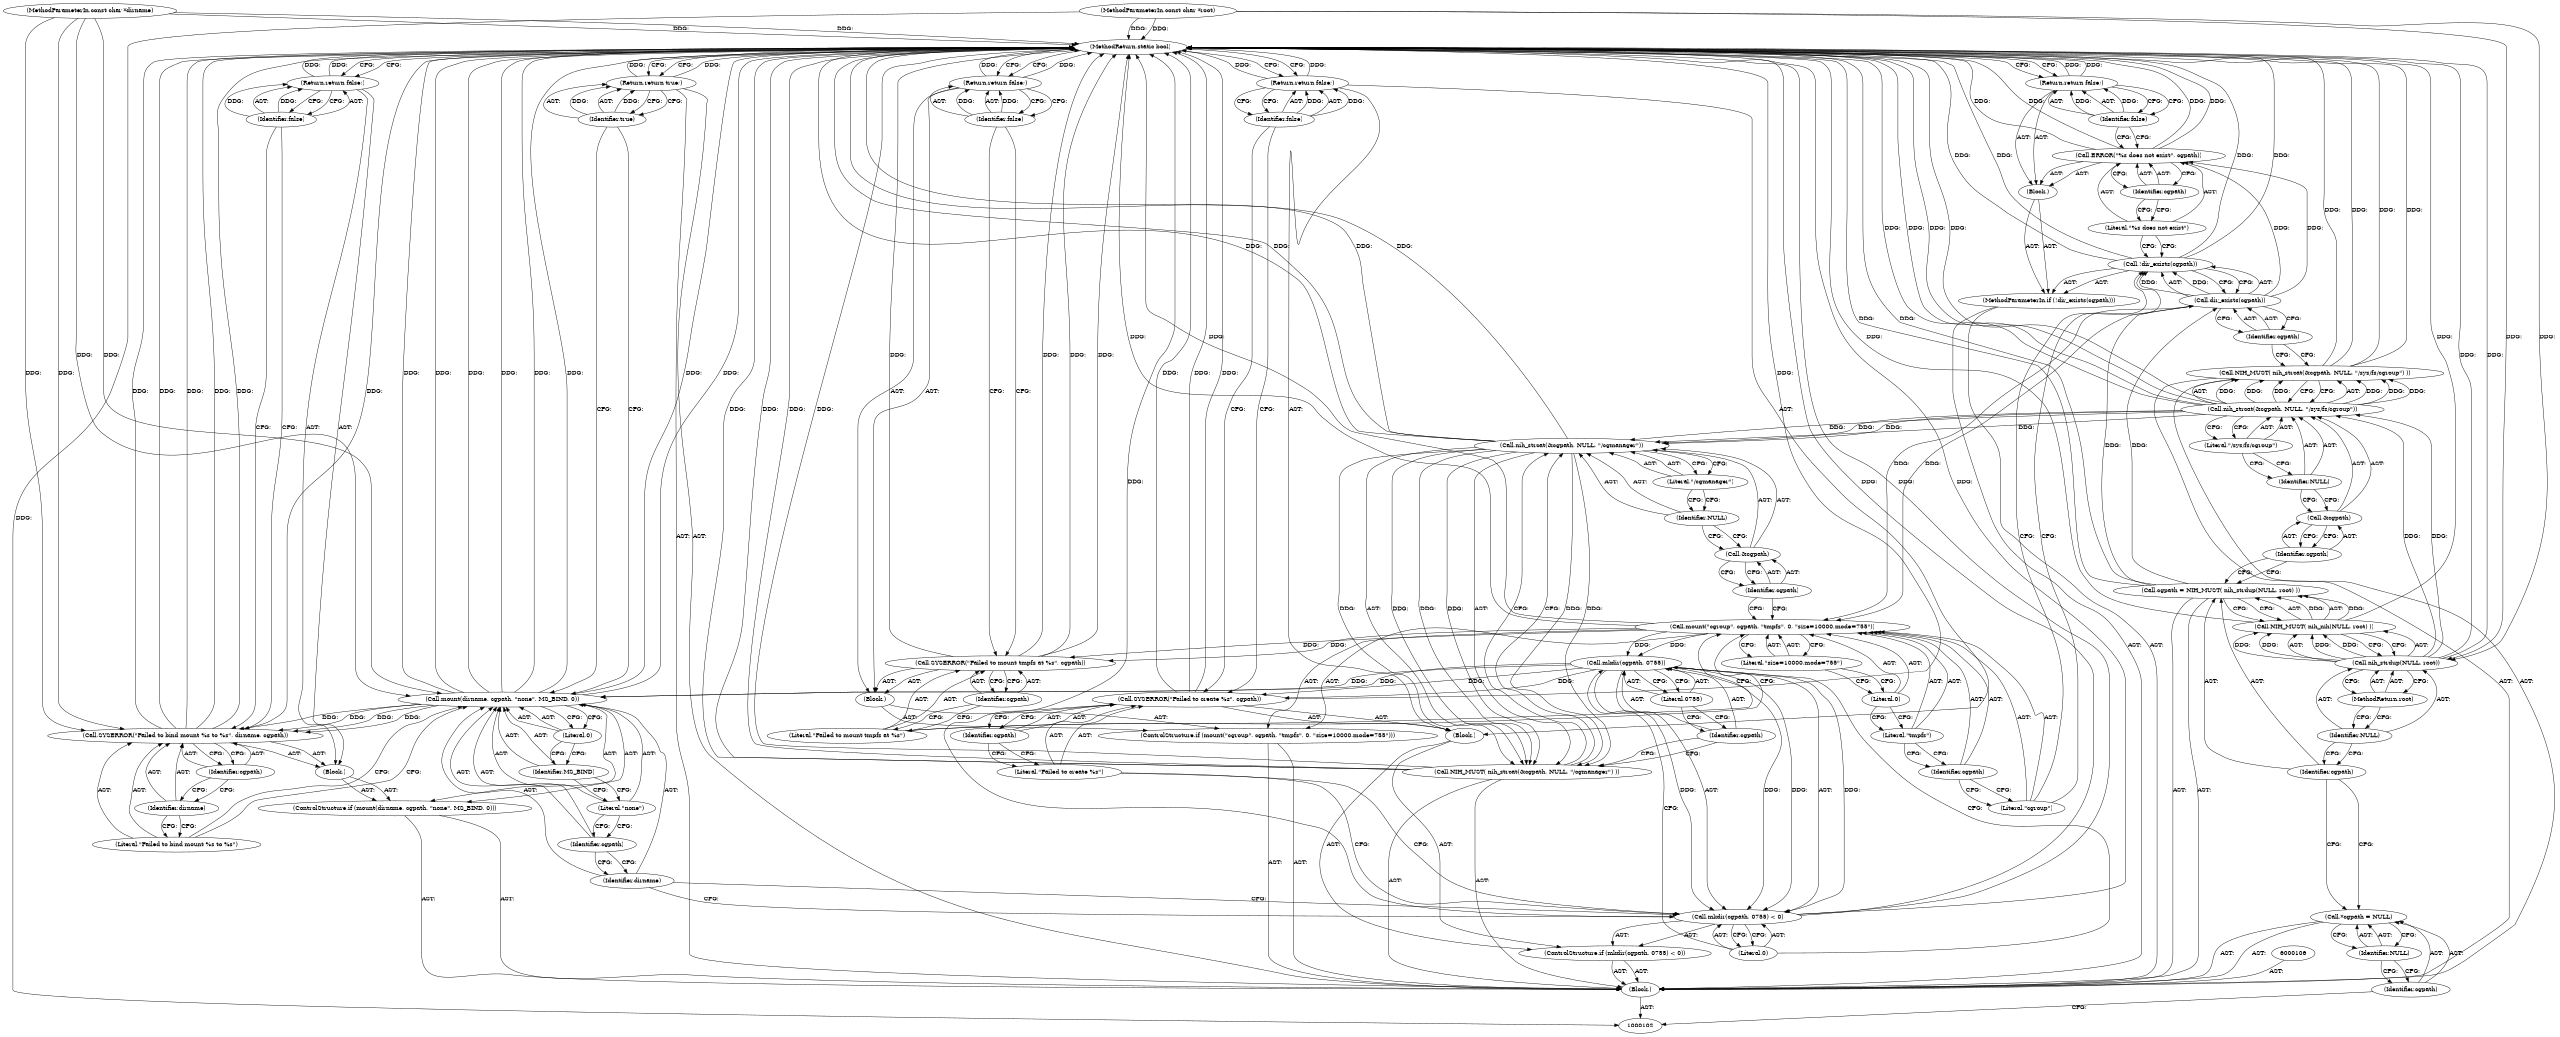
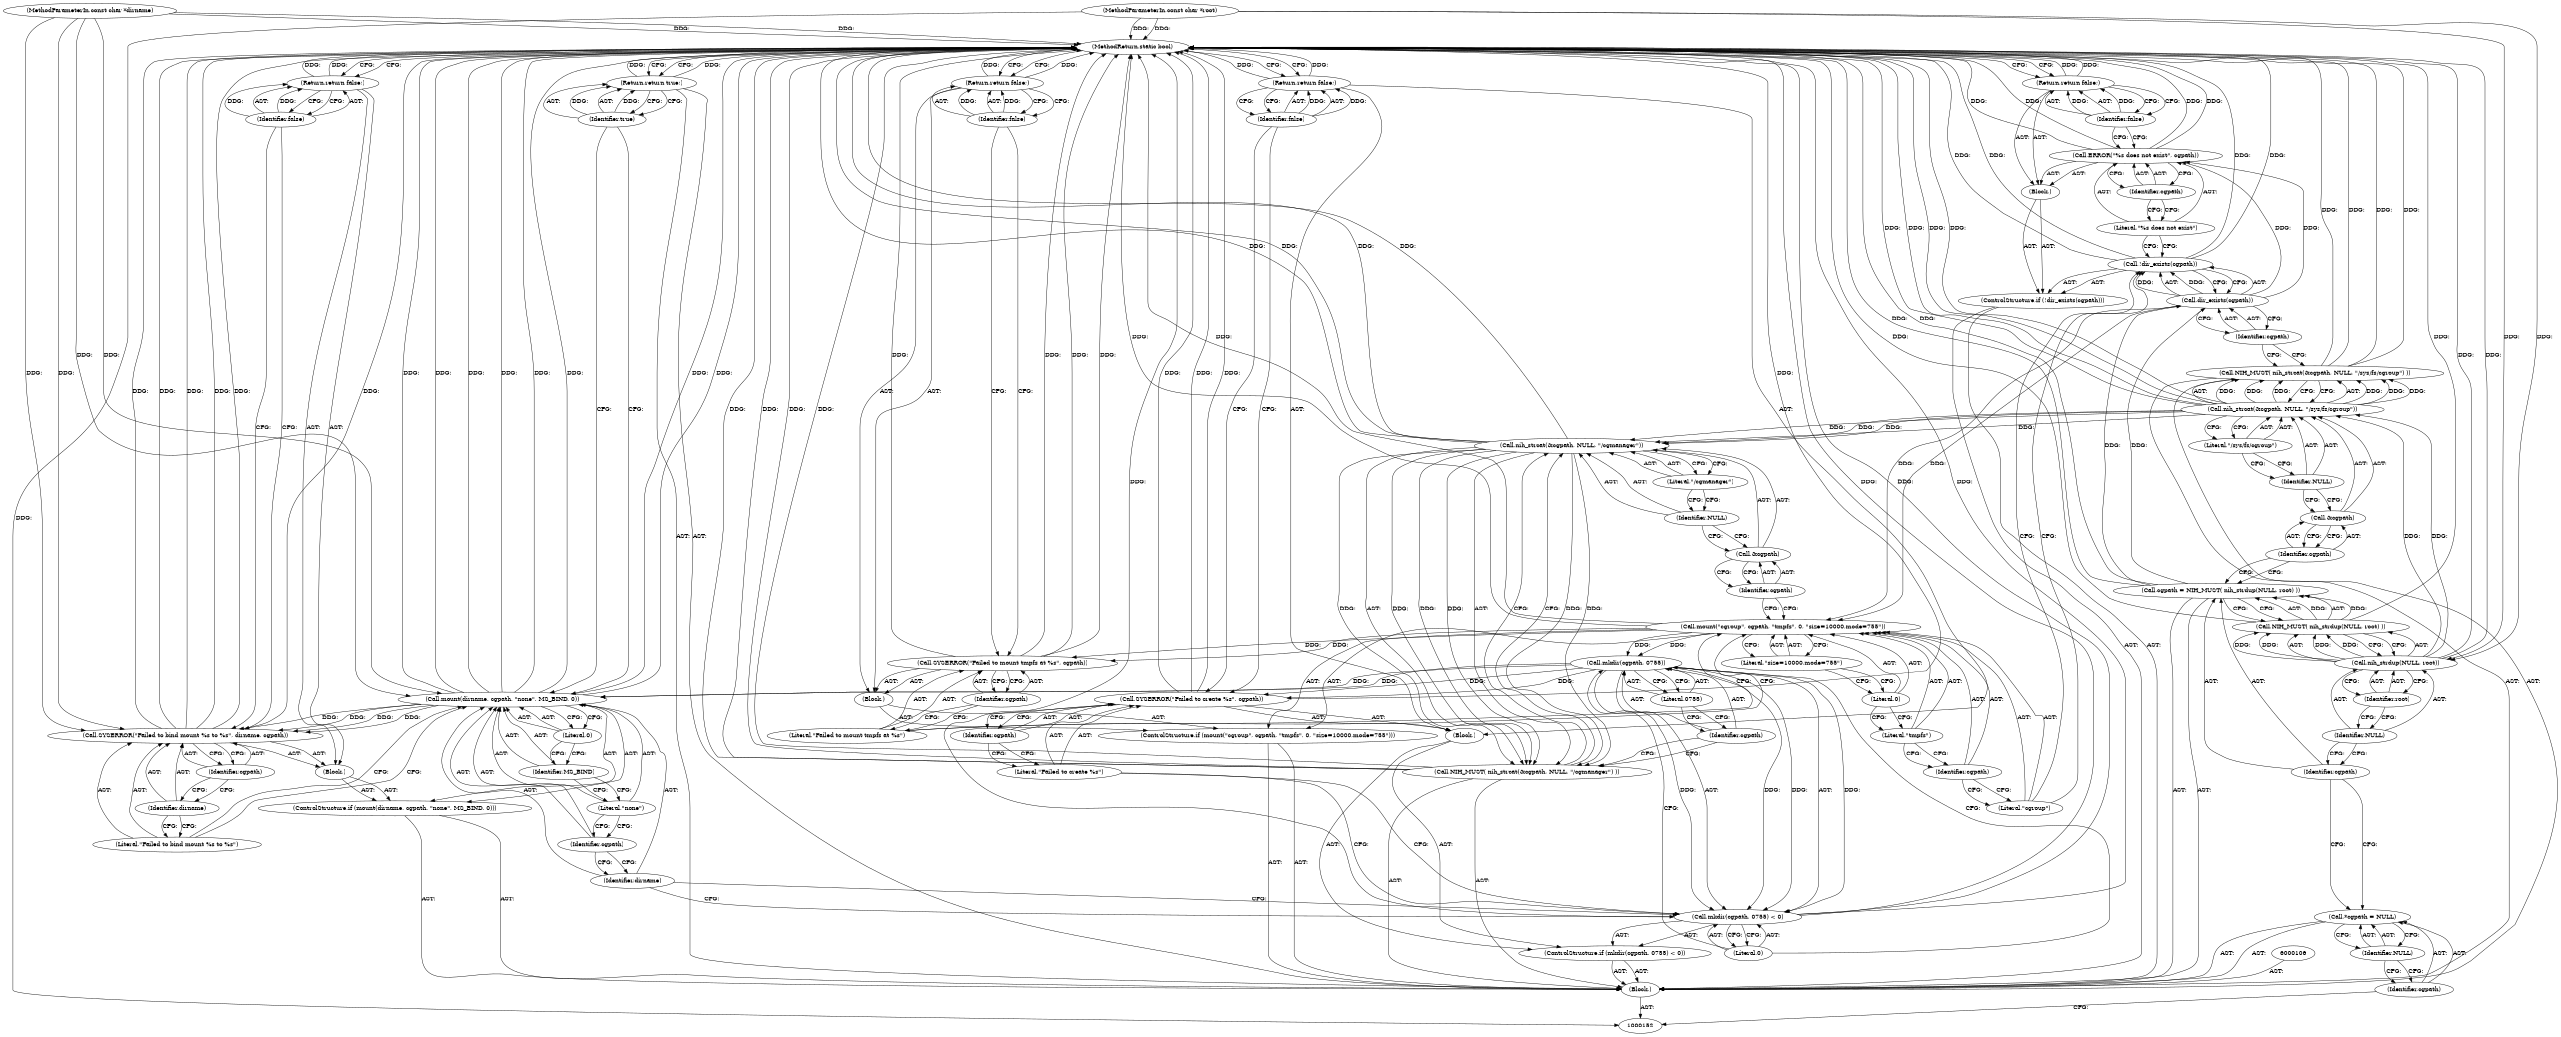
node "(MethodParameterIn,if (!dir_exists(cgpath)))": label "(MethodParameterIn,if (!dir_exists(cgpath)))" -> "(ControlStructure,if (!dir_exists(cgpath)))"
node "(Call,NIH_MUST( nih_nih(NULL, root) ))": label "(Call,NIH_MUST( nih_nih(NULL, root) ))" -> "(Call,NIH_MUST( nih_strdup(NULL, root) ))"
node "(MethodReturn,root)": label "(MethodReturn,root)" -> "(Identifier,root)"
node "1000102": label "1000102" -> "1000152"
